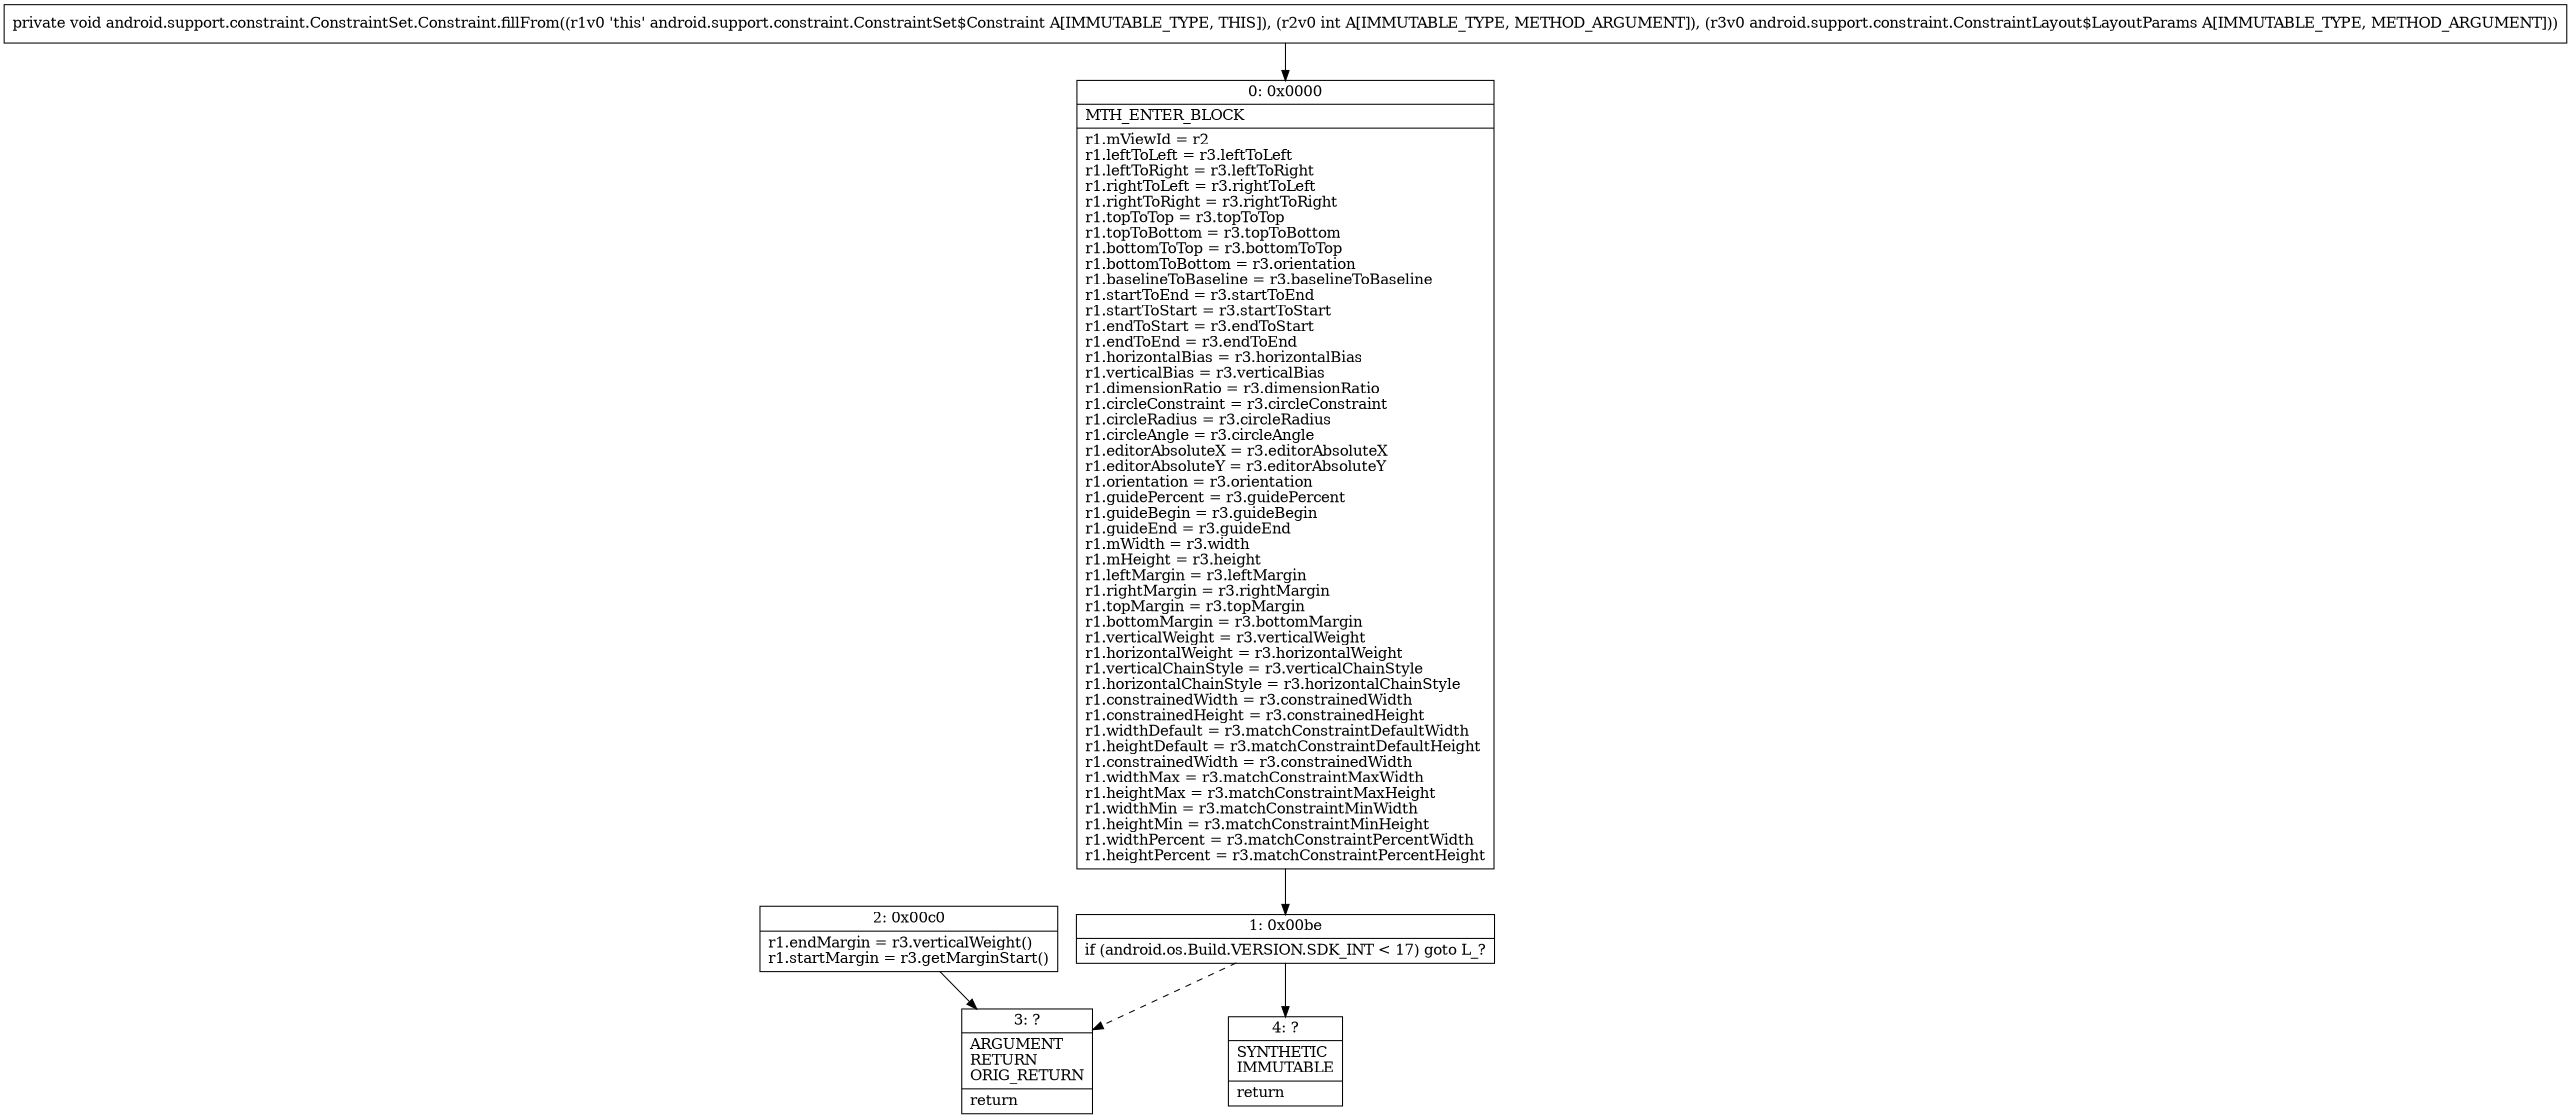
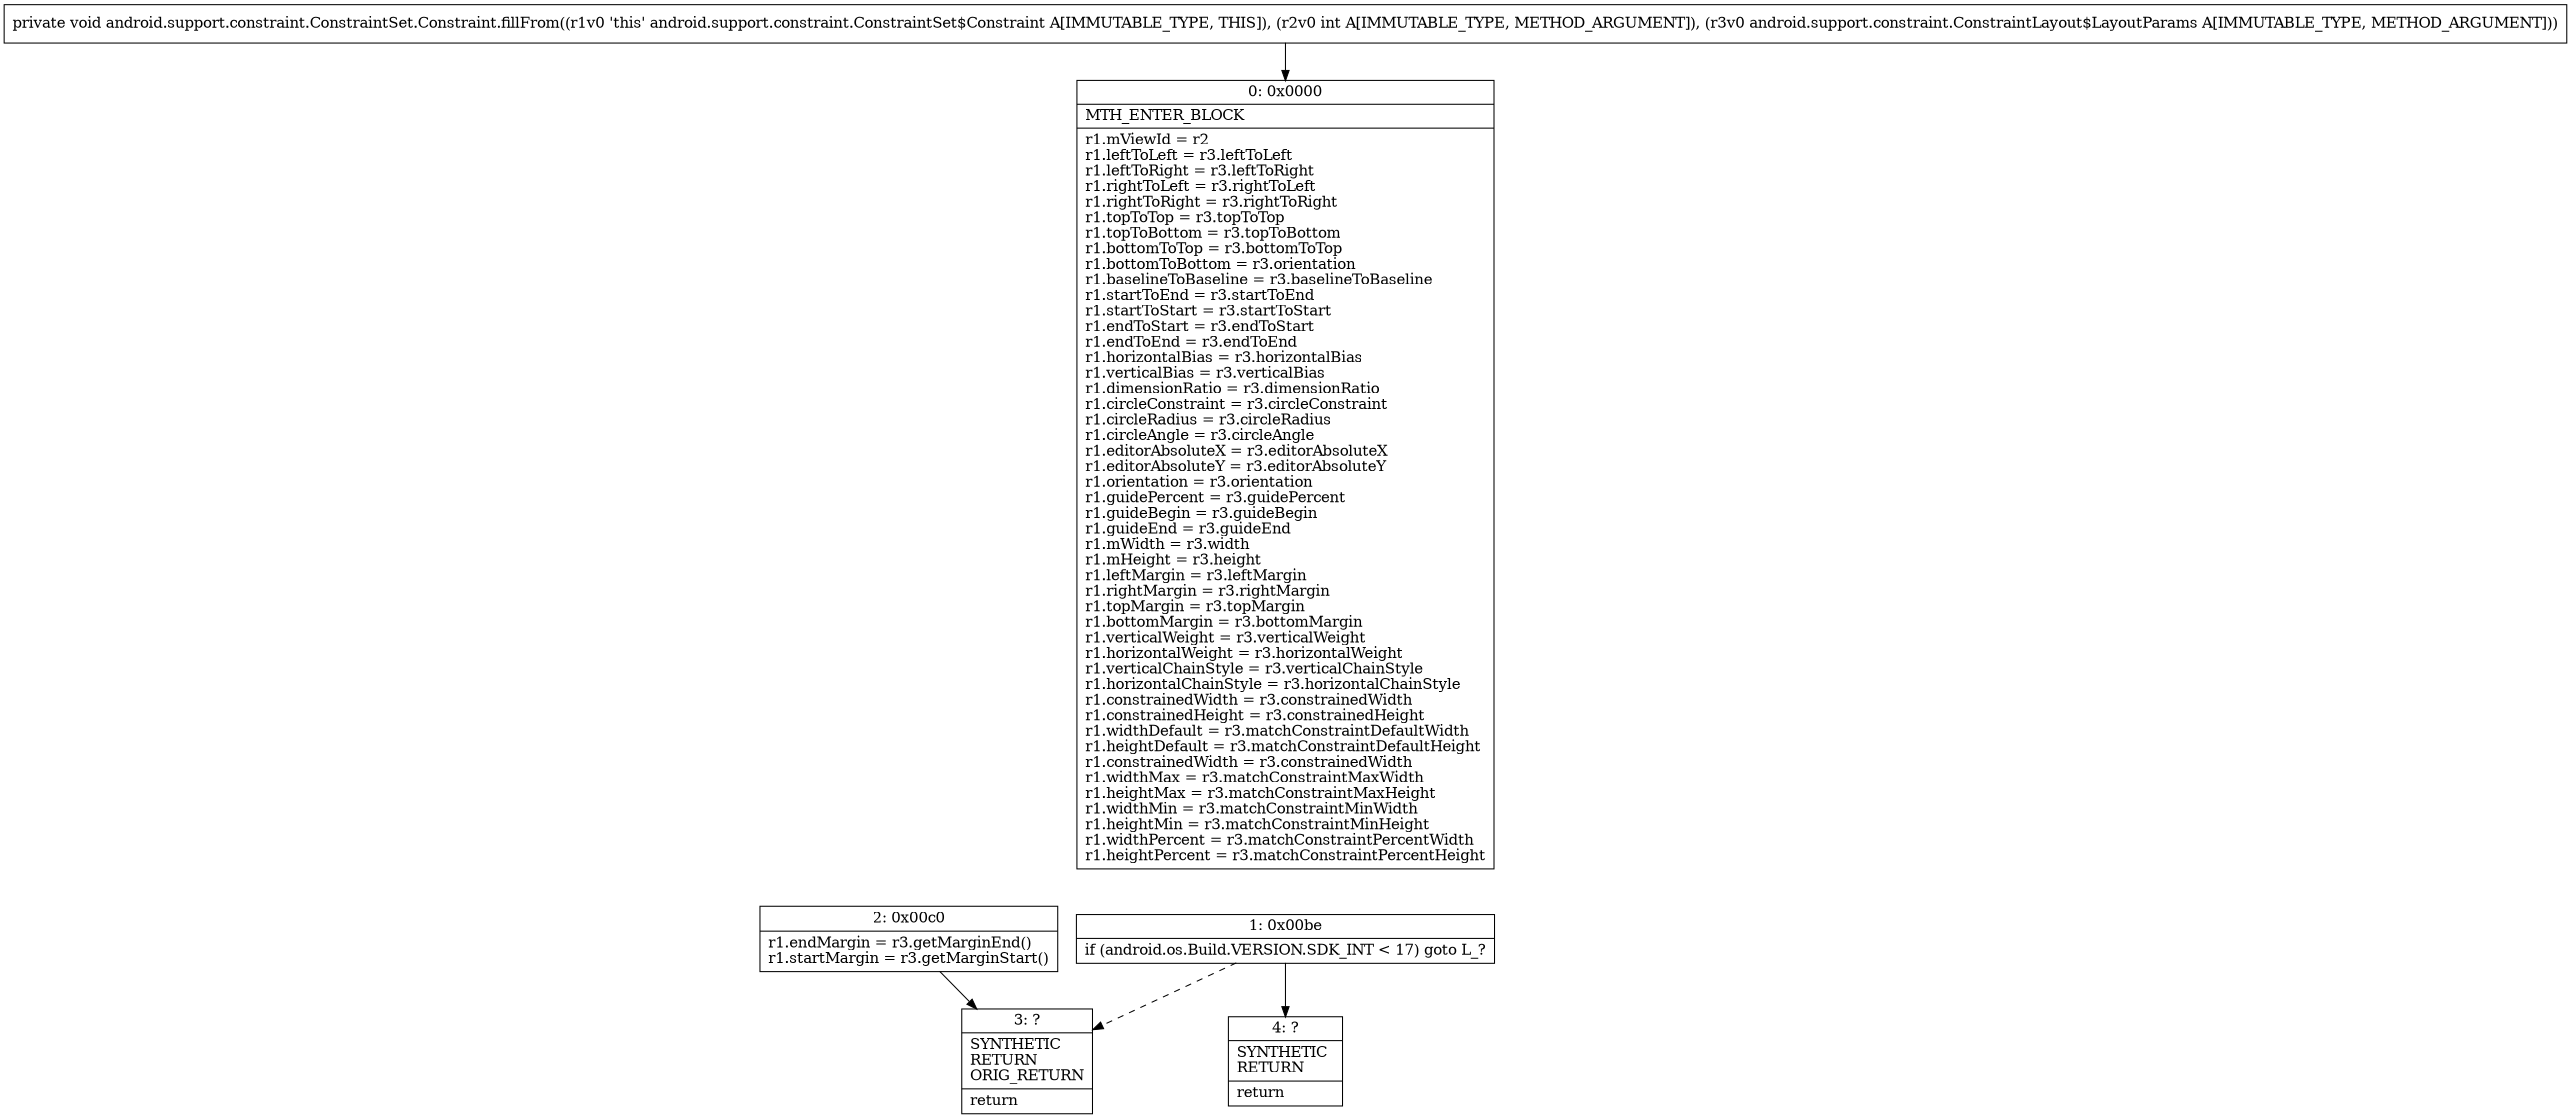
edge "0: 0x0000" -> "1: 0x00be": removed
node "2: 0x00c0": text "r1.endMargin = r3.verticalWeight()" -> "r1.endMargin = r3.getMarginEnd()"
node "3: ?": text "ARGUMENT" -> "SYNTHETIC"
node "4: ?": text "IMMUTABLE" -> "RETURN"
